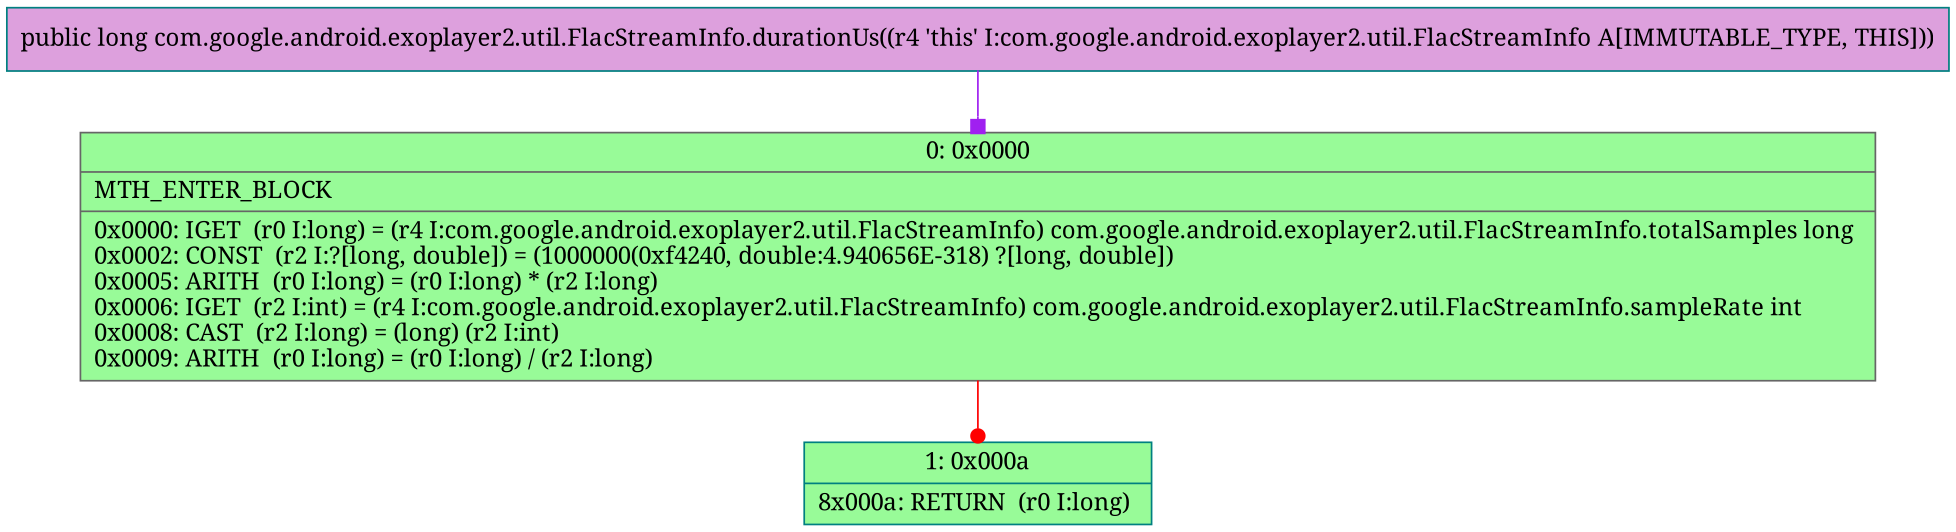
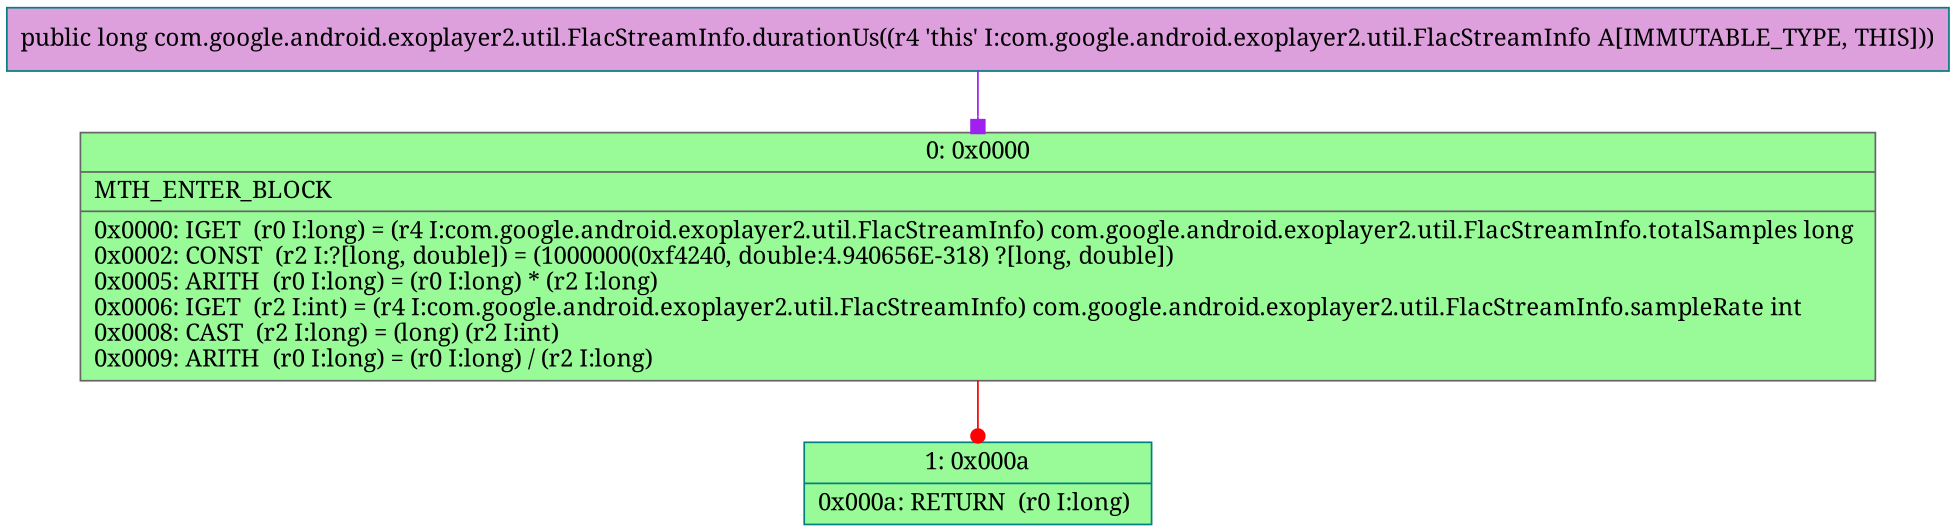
node "1: 0x000a": text "8x000a: RETURN  (r0 I:long)" -> "0x000a: RETURN  (r0 I:long)"
